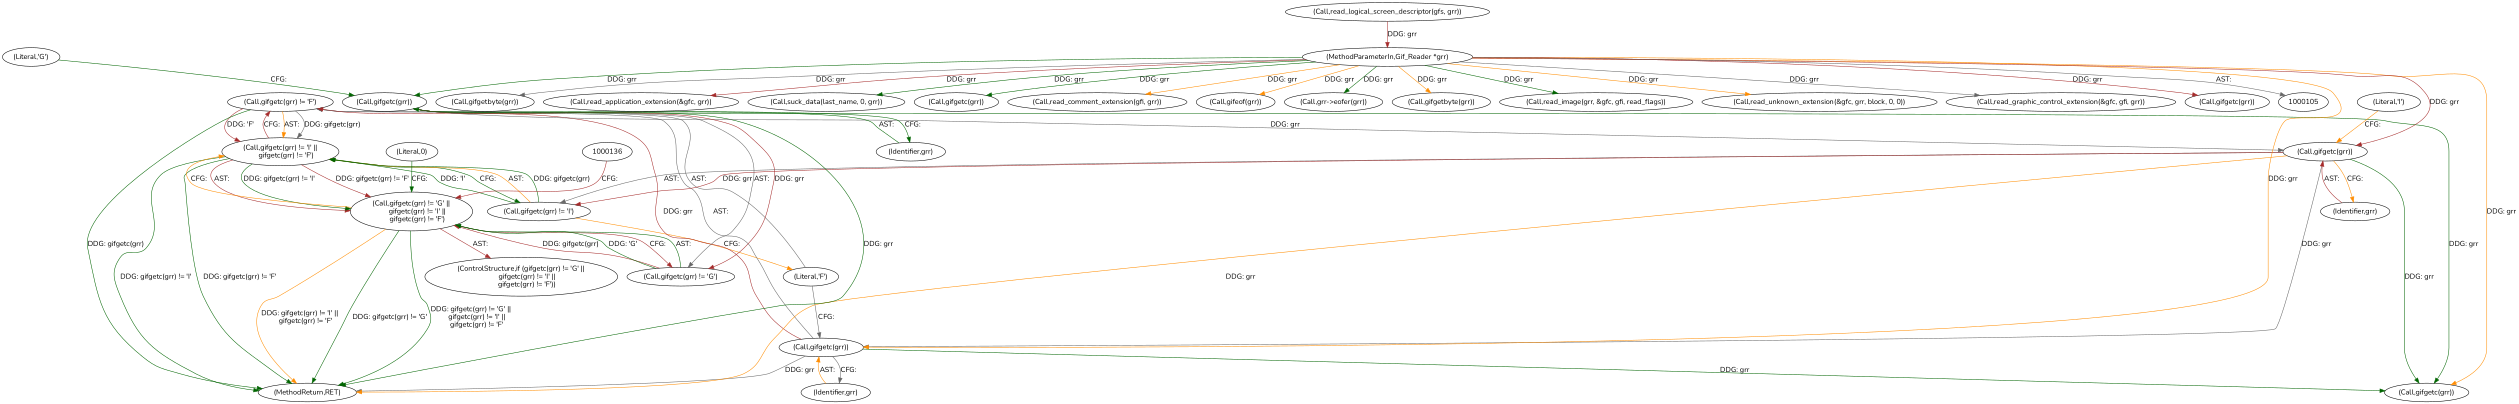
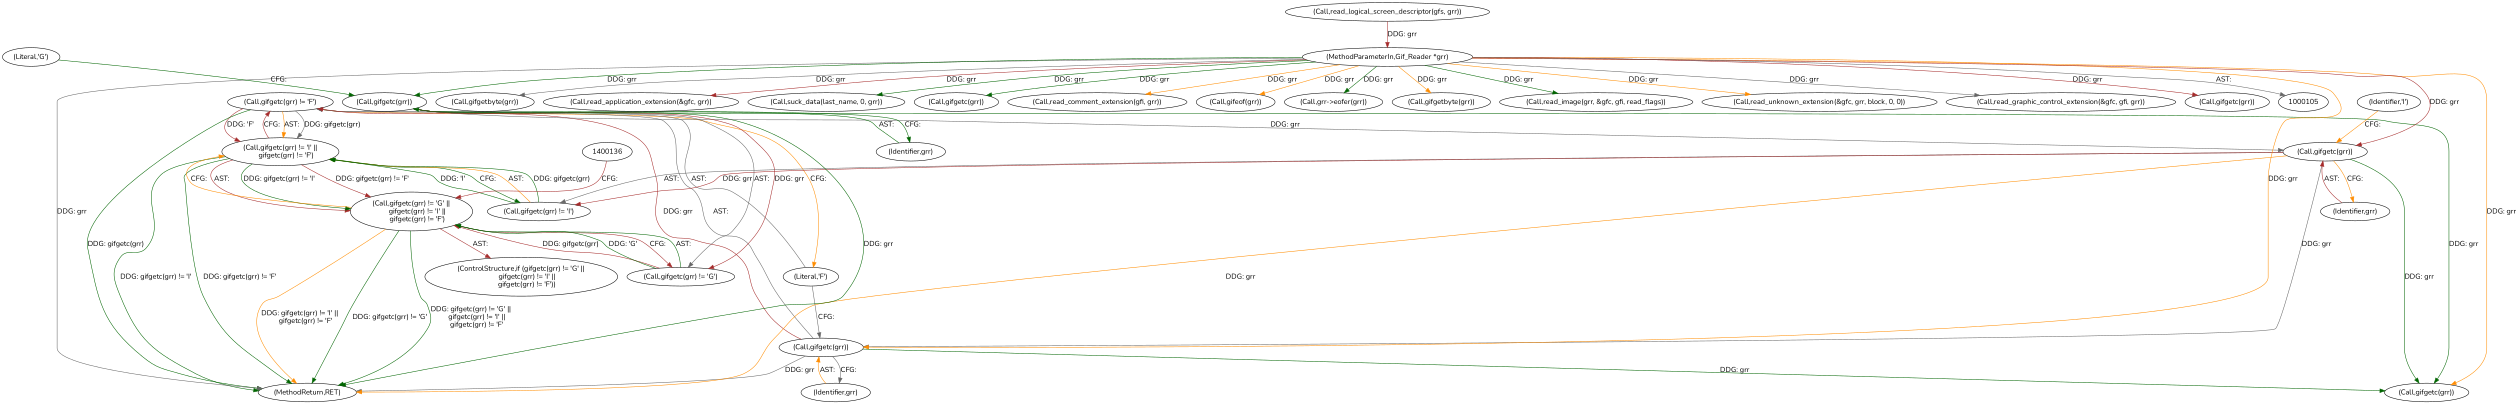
edge "(MethodParameterIn,Gif_Reader *grr)" -> "(MethodReturn,RET)": added, label "DDG: grr"
node "(Literal,'I')": label "(Literal,'I')" -> "(Identifier,'I')"
node "(Literal,0)": removed
node "1000136": label "1000136" -> "1400136"
edge "(Call,gifgetc(grr) != 'I')" -> "(Literal,'F')": now "(Call,gifgetc(grr) != 'F')" -> "(Literal,'F')"
